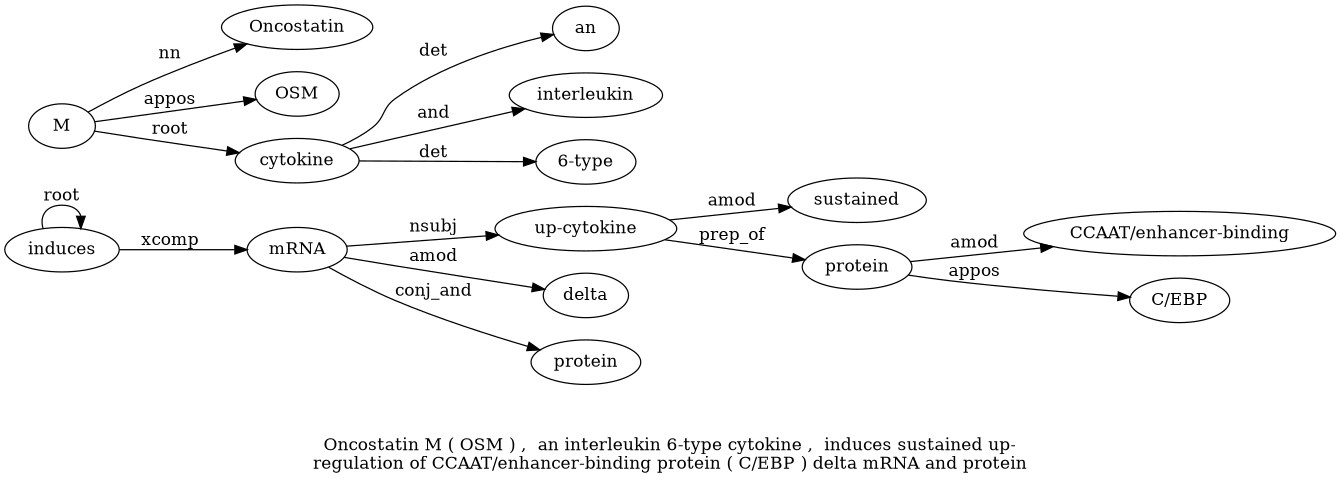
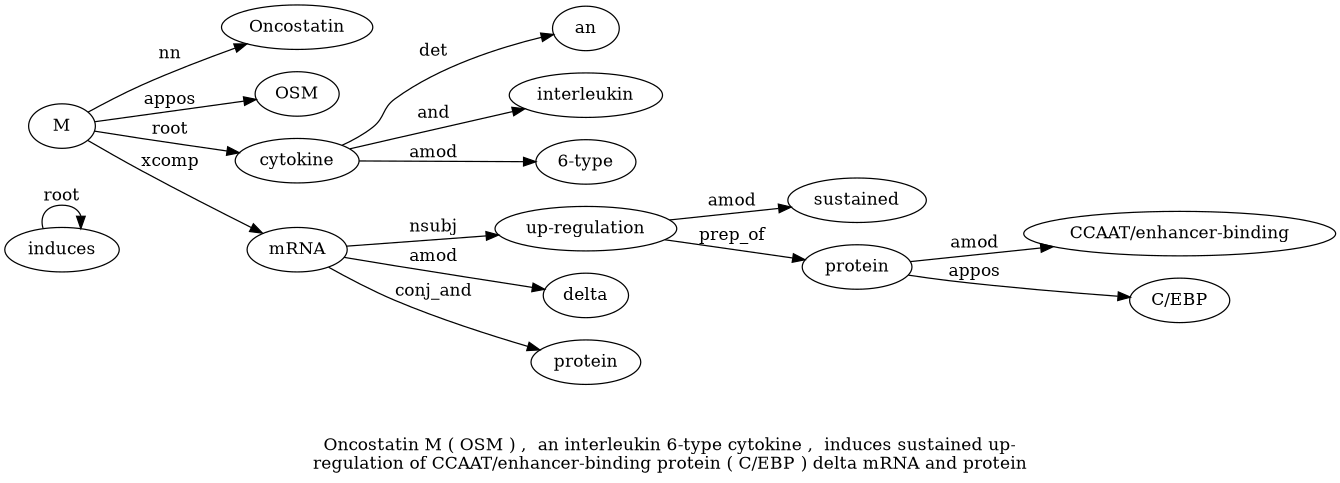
edge "cytokine" -> "6-type": label "det" -> "amod"
node "up-cytokine": label "up-cytokine" -> "up-regulation"
edge "induces" -> "mRNA": now "M" -> "mRNA"
